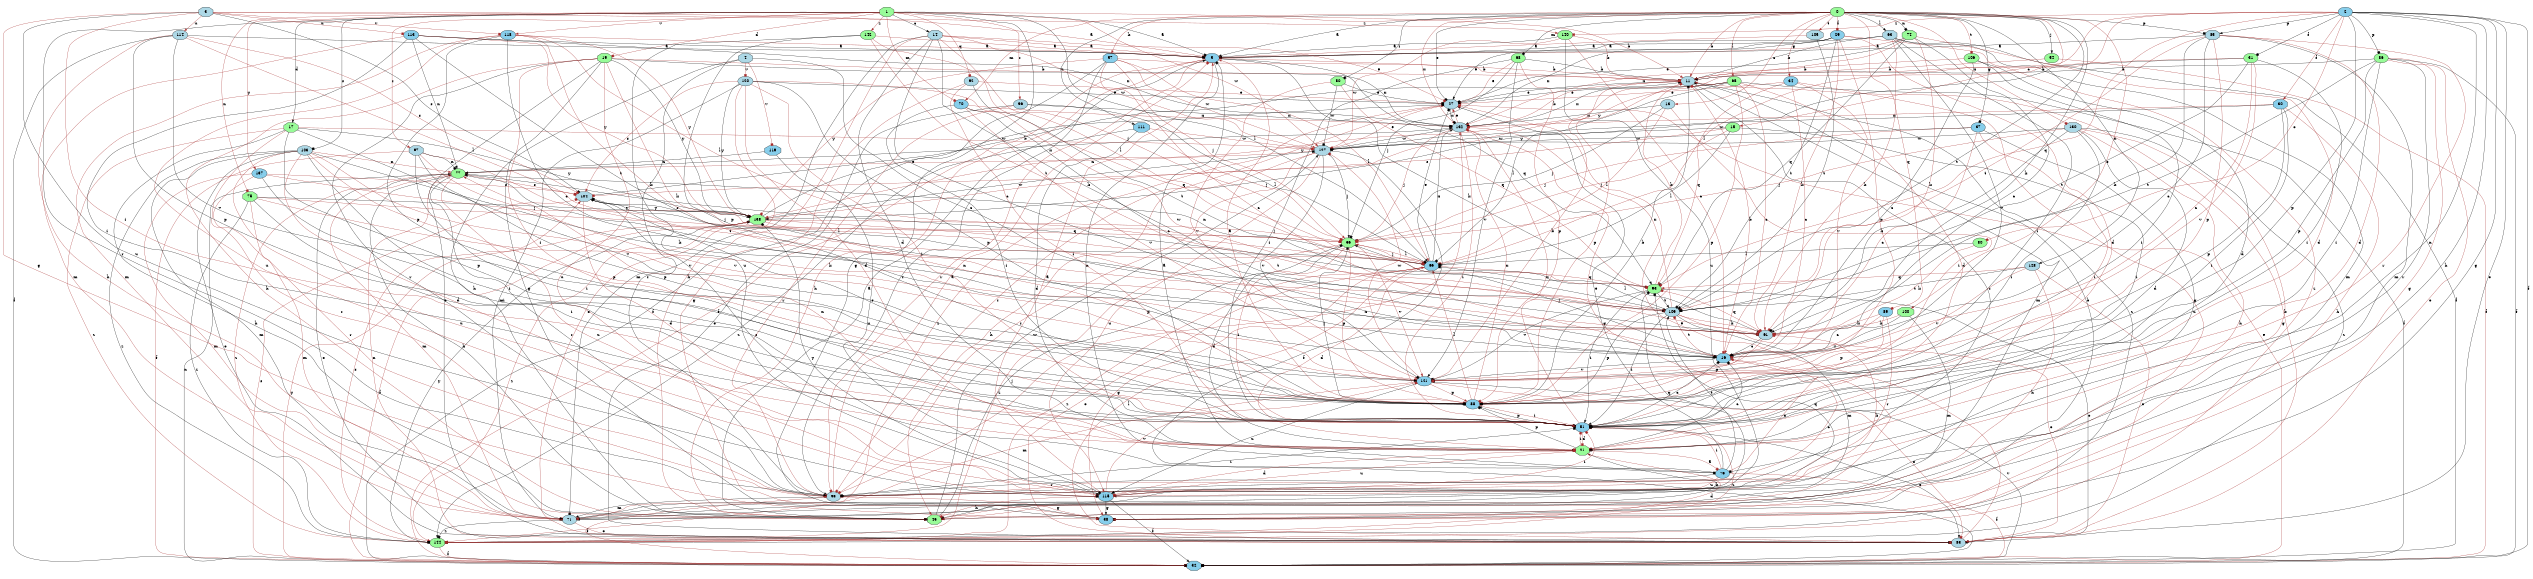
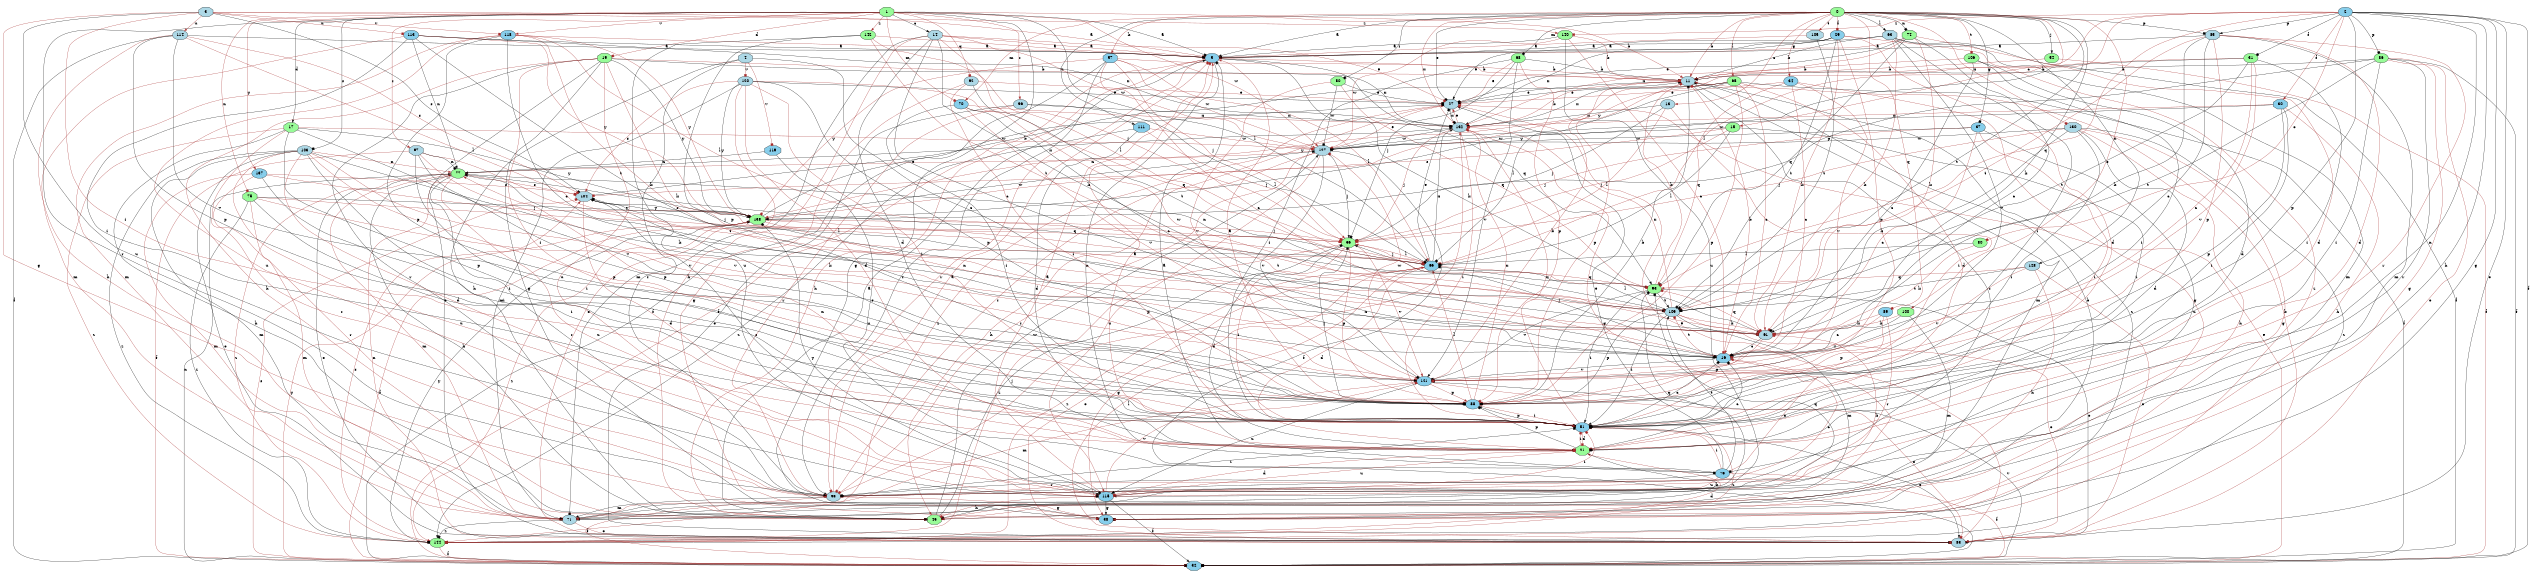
edge "86" -> "88": now "86" -> "138"
edge "21" -> "76": now "21" -> "5"
